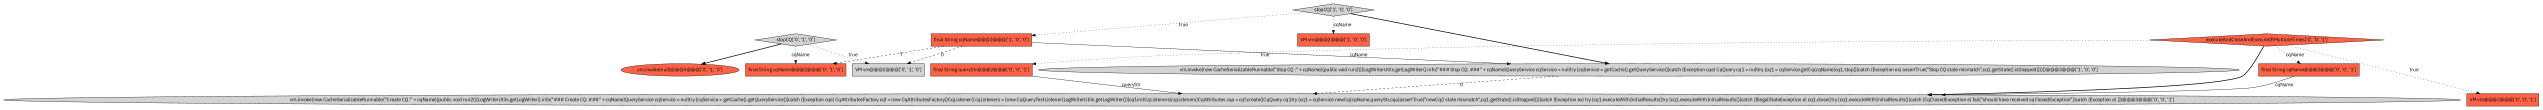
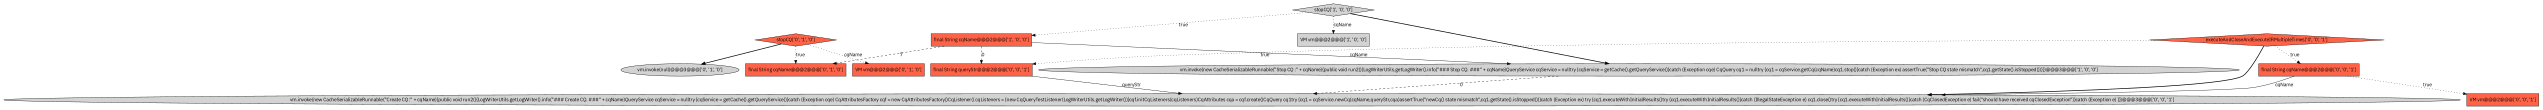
node "stopCQ['0', '1', '0']": fillcolor lightgray -> tomato
node "VM vm@@@2@@@['1', '0', '0']": fillcolor tomato -> lightgray
edge "final String cqName@@@2@@@['1', '0', '0']" -> "VM vm@@@2@@@['0', '1', '0']": now "final String cqName@@@2@@@['1', '0', '0']" -> "final String queryStr@@@2@@@['0', '0', '1']"
edge "stopCQ['0', '1', '0']" -> "final String cqName@@@2@@@['0', '1', '0']": label "cqName" -> "true"
edge "stopCQ['0', '1', '0']" -> "VM vm@@@2@@@['0', '1', '0']": label "true" -> "cqName"
edge "executeAndCloseAndExecuteIRMultipleTimes['0', '0', '1']" -> "final String cqName@@@2@@@['0', '0', '1']": label "cqName" -> "true"
edge "executeAndCloseAndExecuteIRMultipleTimes['0', '0', '1']" -> "VM vm@@@2@@@['0', '0', '1']": now "final String cqName@@@2@@@['0', '0', '1']" -> "VM vm@@@2@@@['0', '0', '1']"
node "vm.invoke(null)@@@3@@@['0', '1', '0']": fillcolor tomato -> lightgray
node "VM vm@@@2@@@['0', '1', '0']": fillcolor lightgray -> tomato
